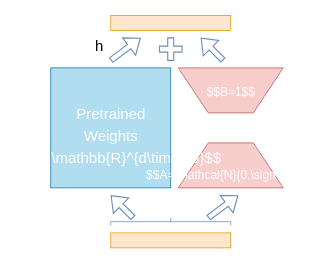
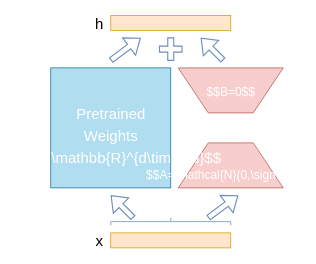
node "h": moved (99, 45) -> (99, 23)
node "$$B=1$$": label "$$B=1$$" -> "$$B=0$$"
node "x": added
